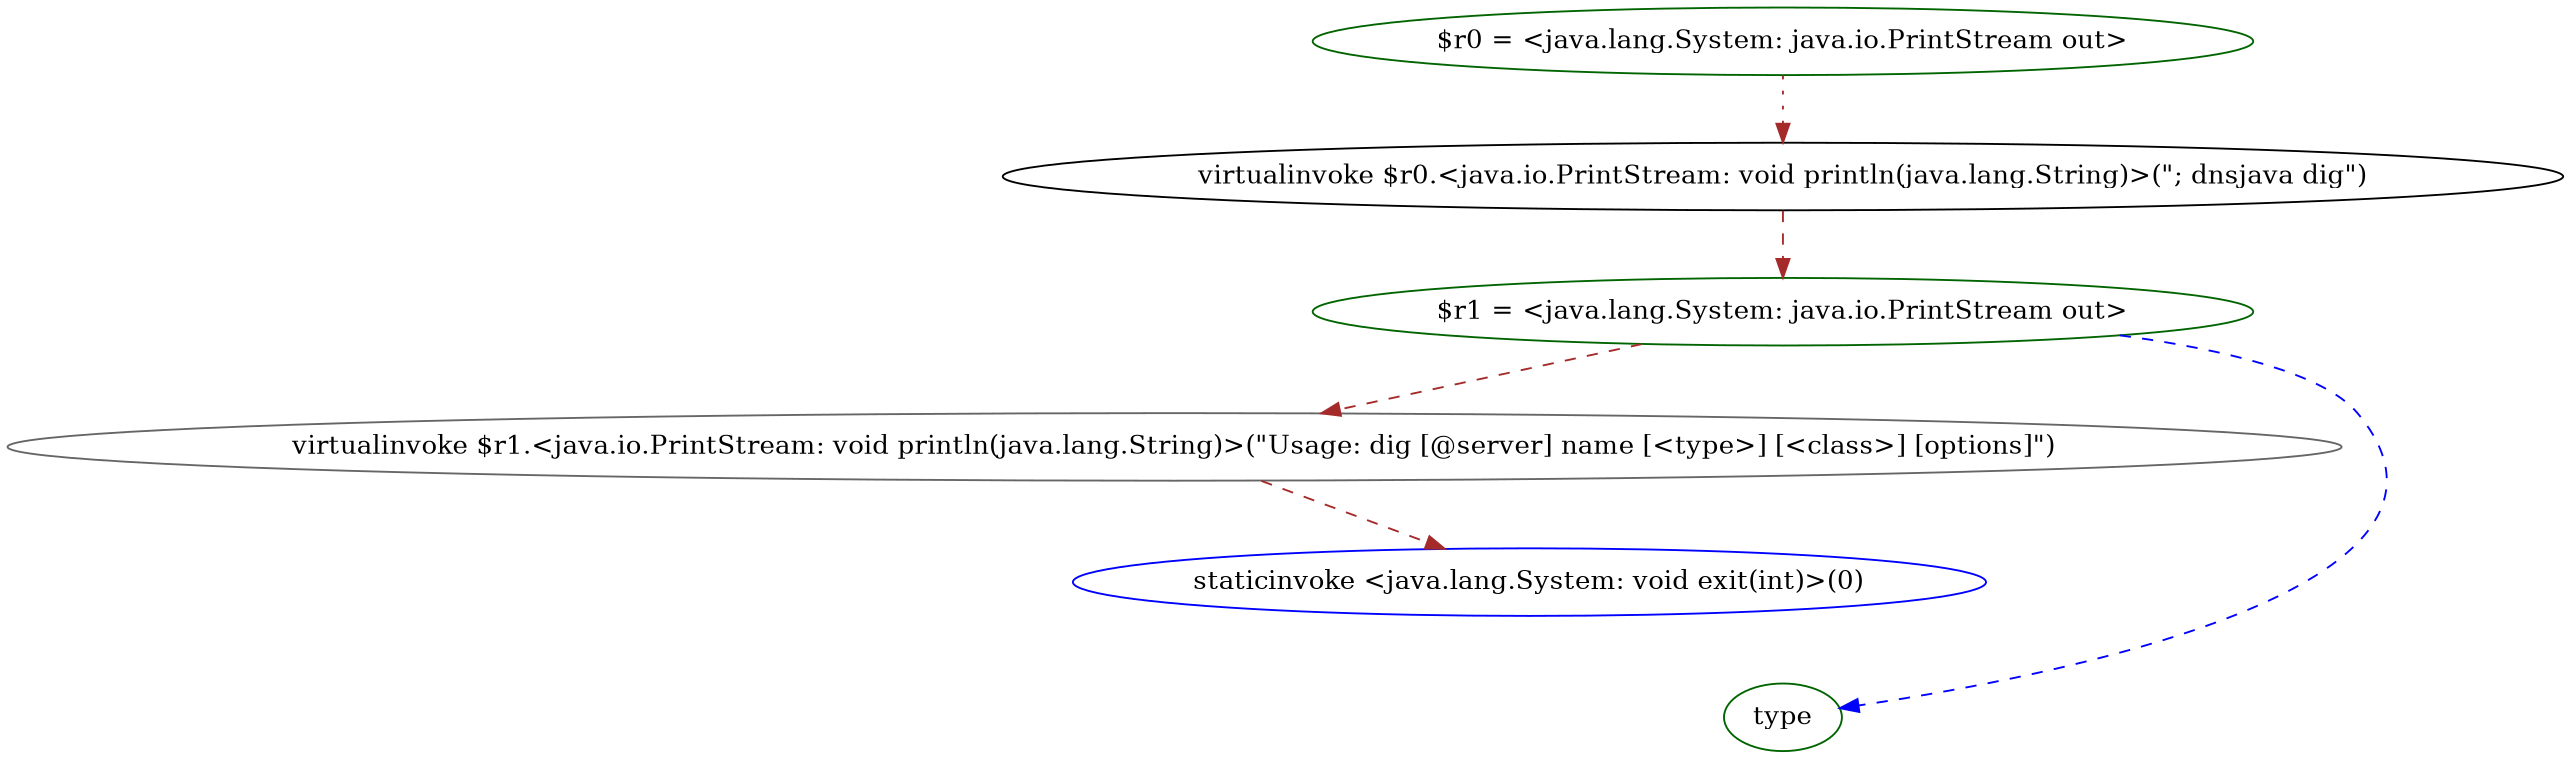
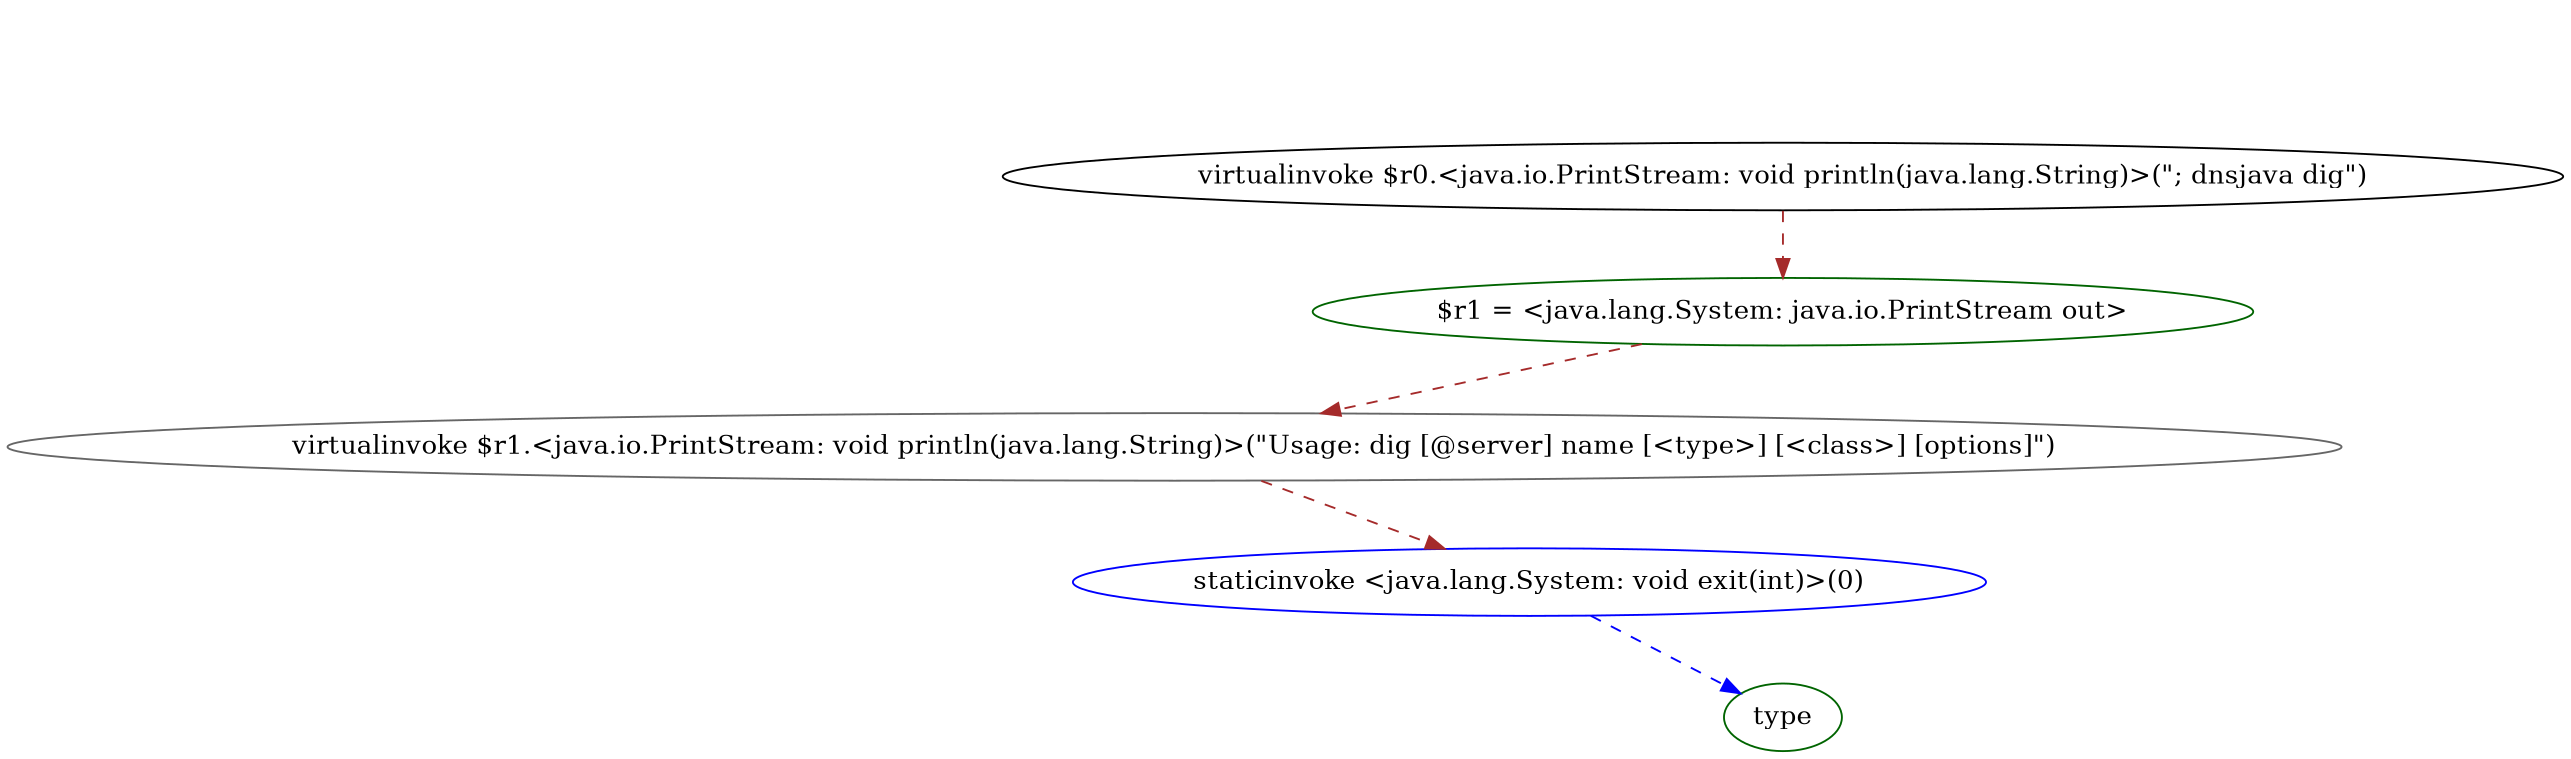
node "$r0 = <java.lang.System: java.io.PrintStream out>": removed
edge "$r1 = <java.lang.System: java.io.PrintStream out>" -> "type": now "staticinvoke <java.lang.System: void exit(int)>(0)" -> "type"
